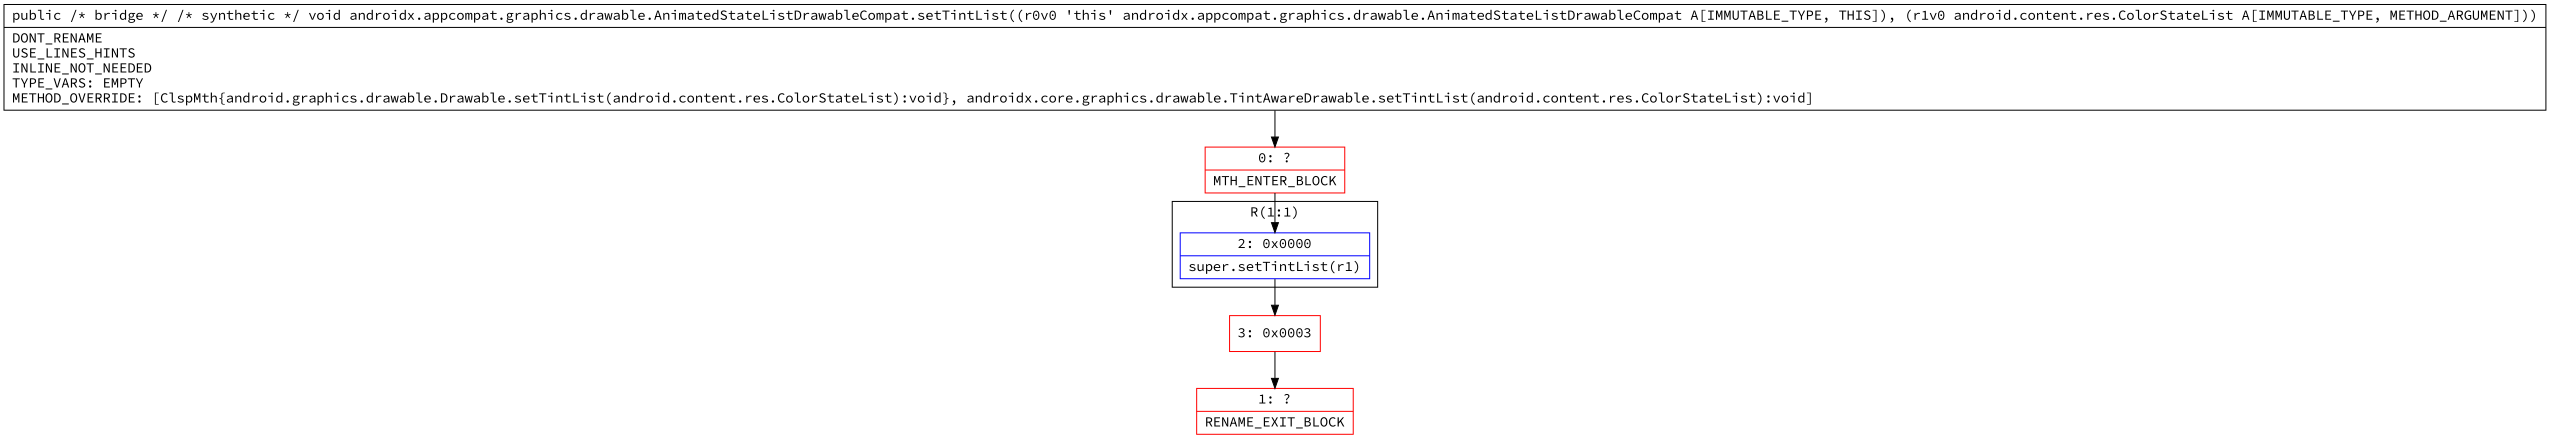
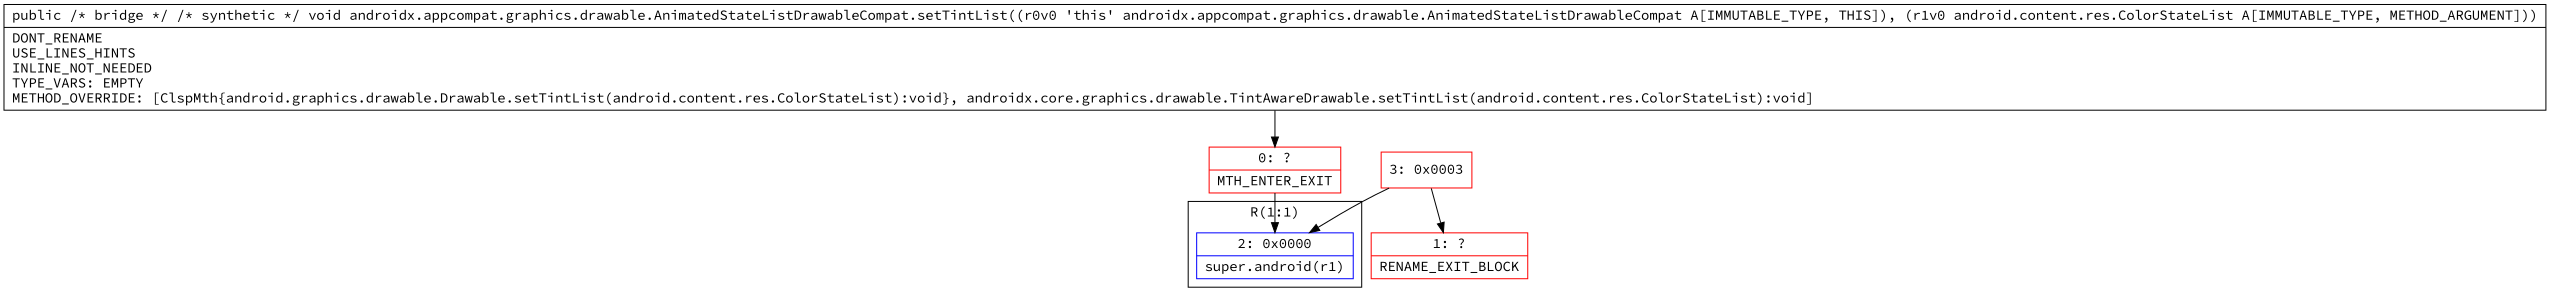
node "0: ?": text "MTH_ENTER_BLOCK" -> "MTH_ENTER_EXIT"
node "2: 0x0000": text "super.setTintList(r1)" -> "super.android(r1)"
edge "2: 0x0000" -> "3: 0x0003": reversed
